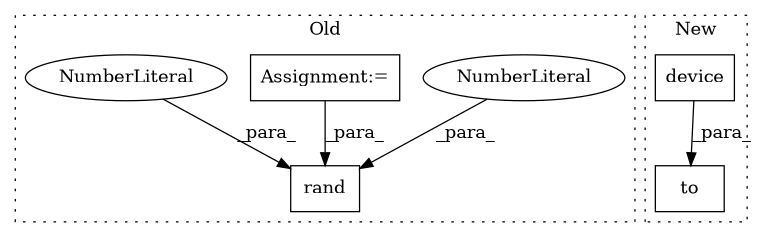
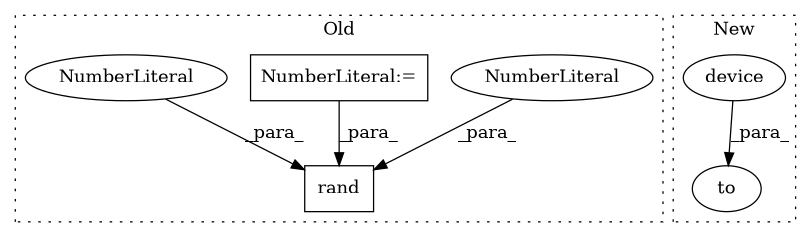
node "Assignment:=": label "Assignment:=" -> "NumberLiteral:="
node "device": shape box -> ellipse
node "to": shape box -> ellipse
